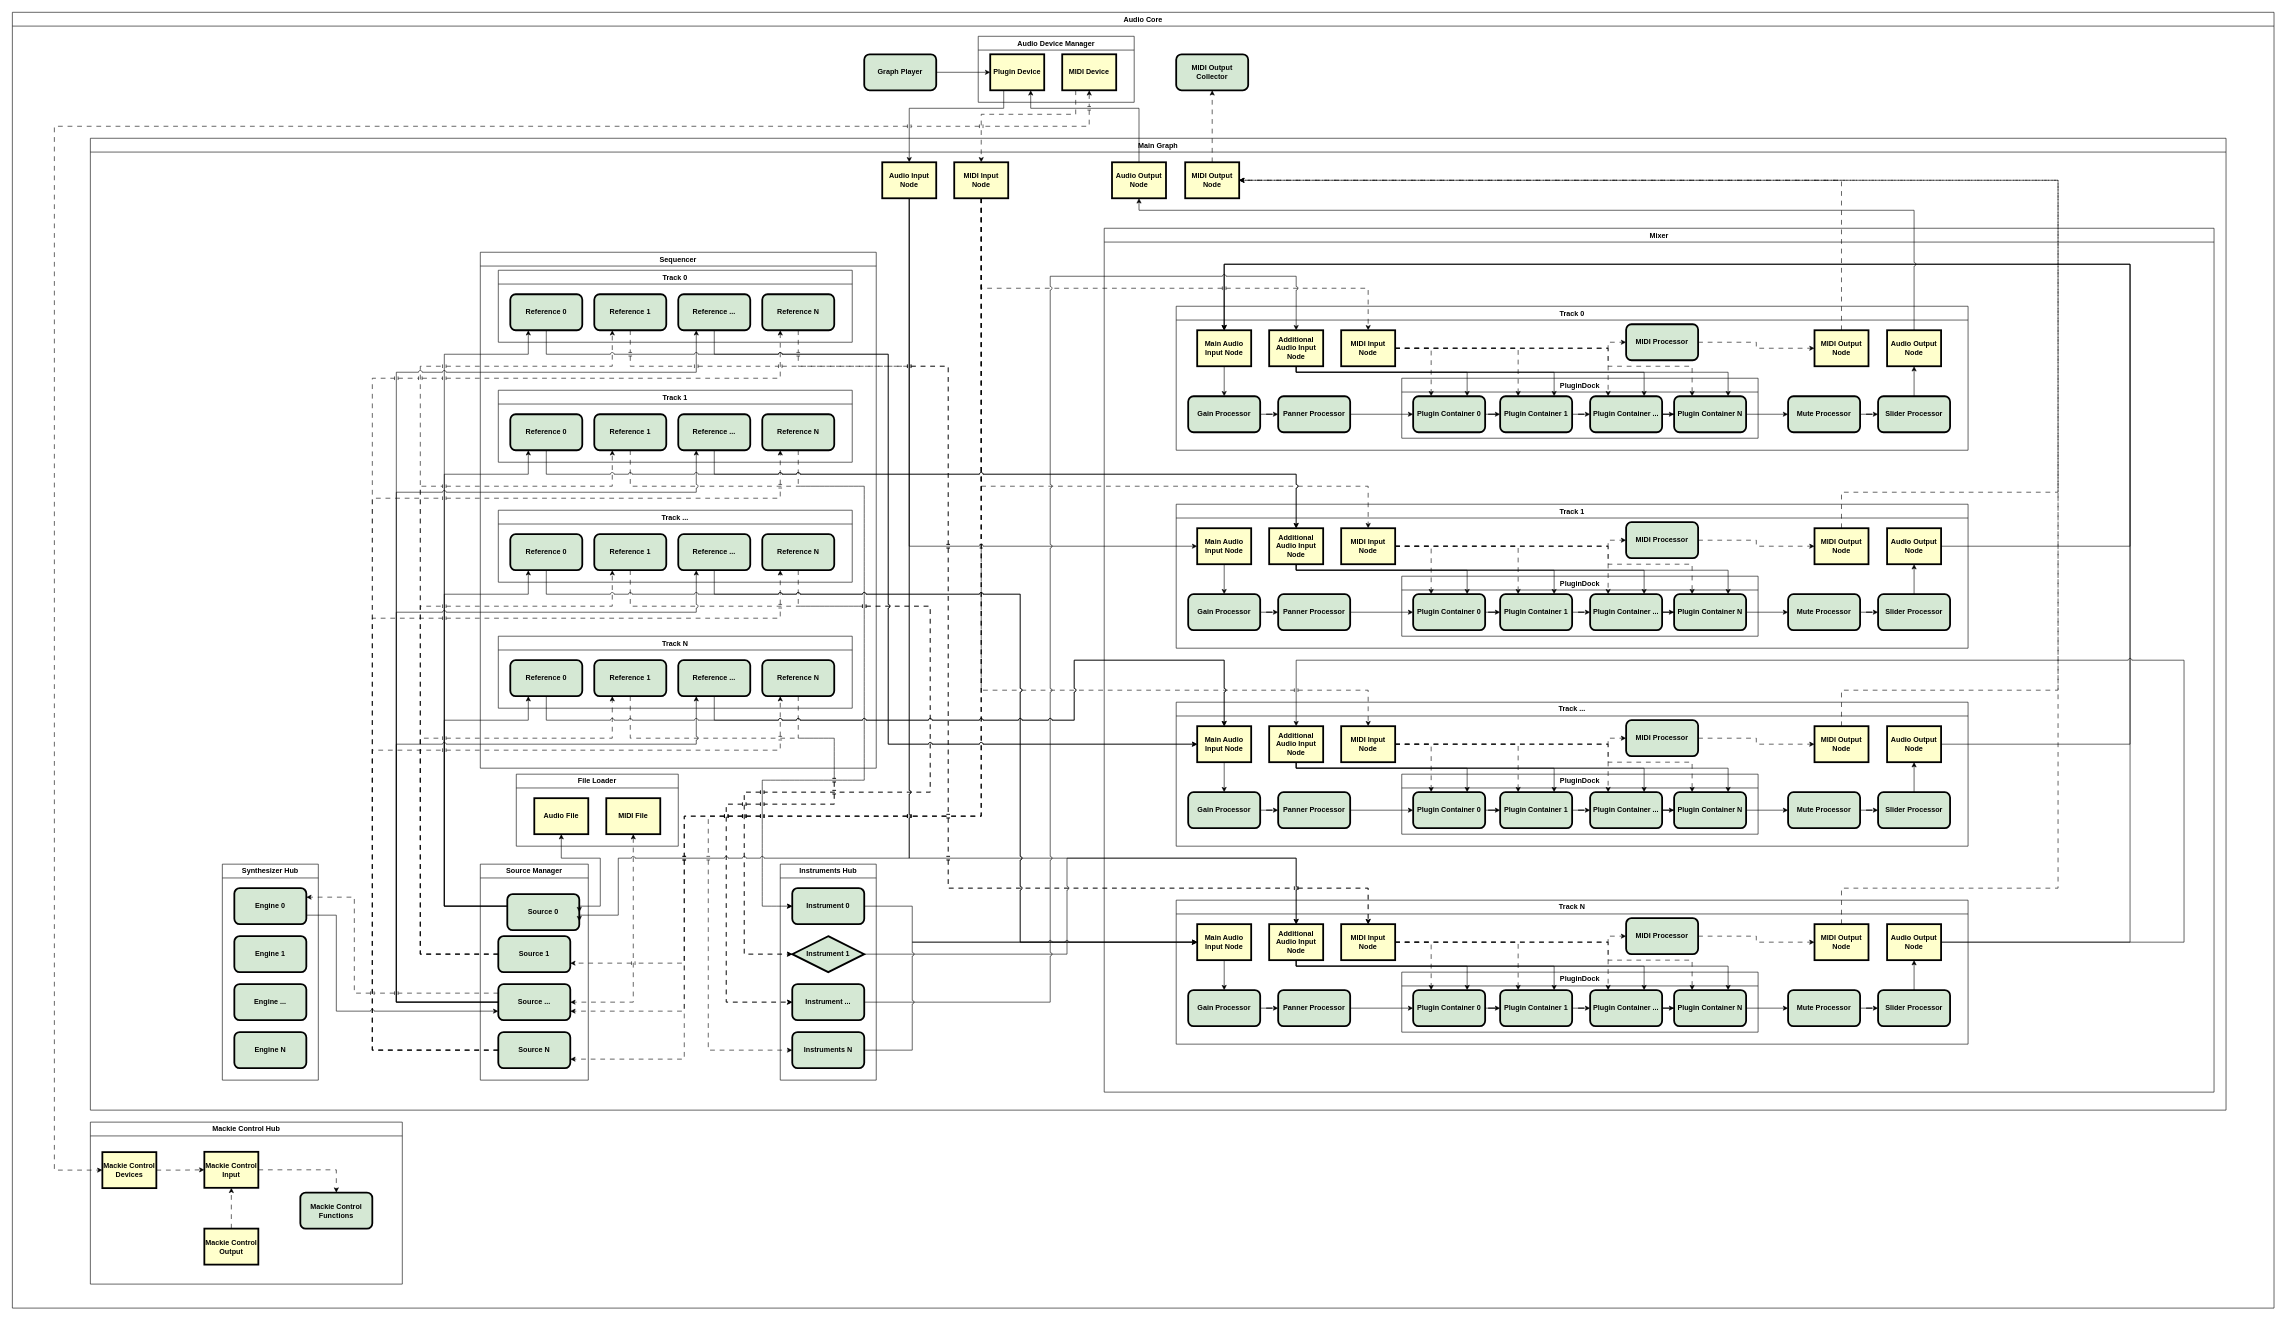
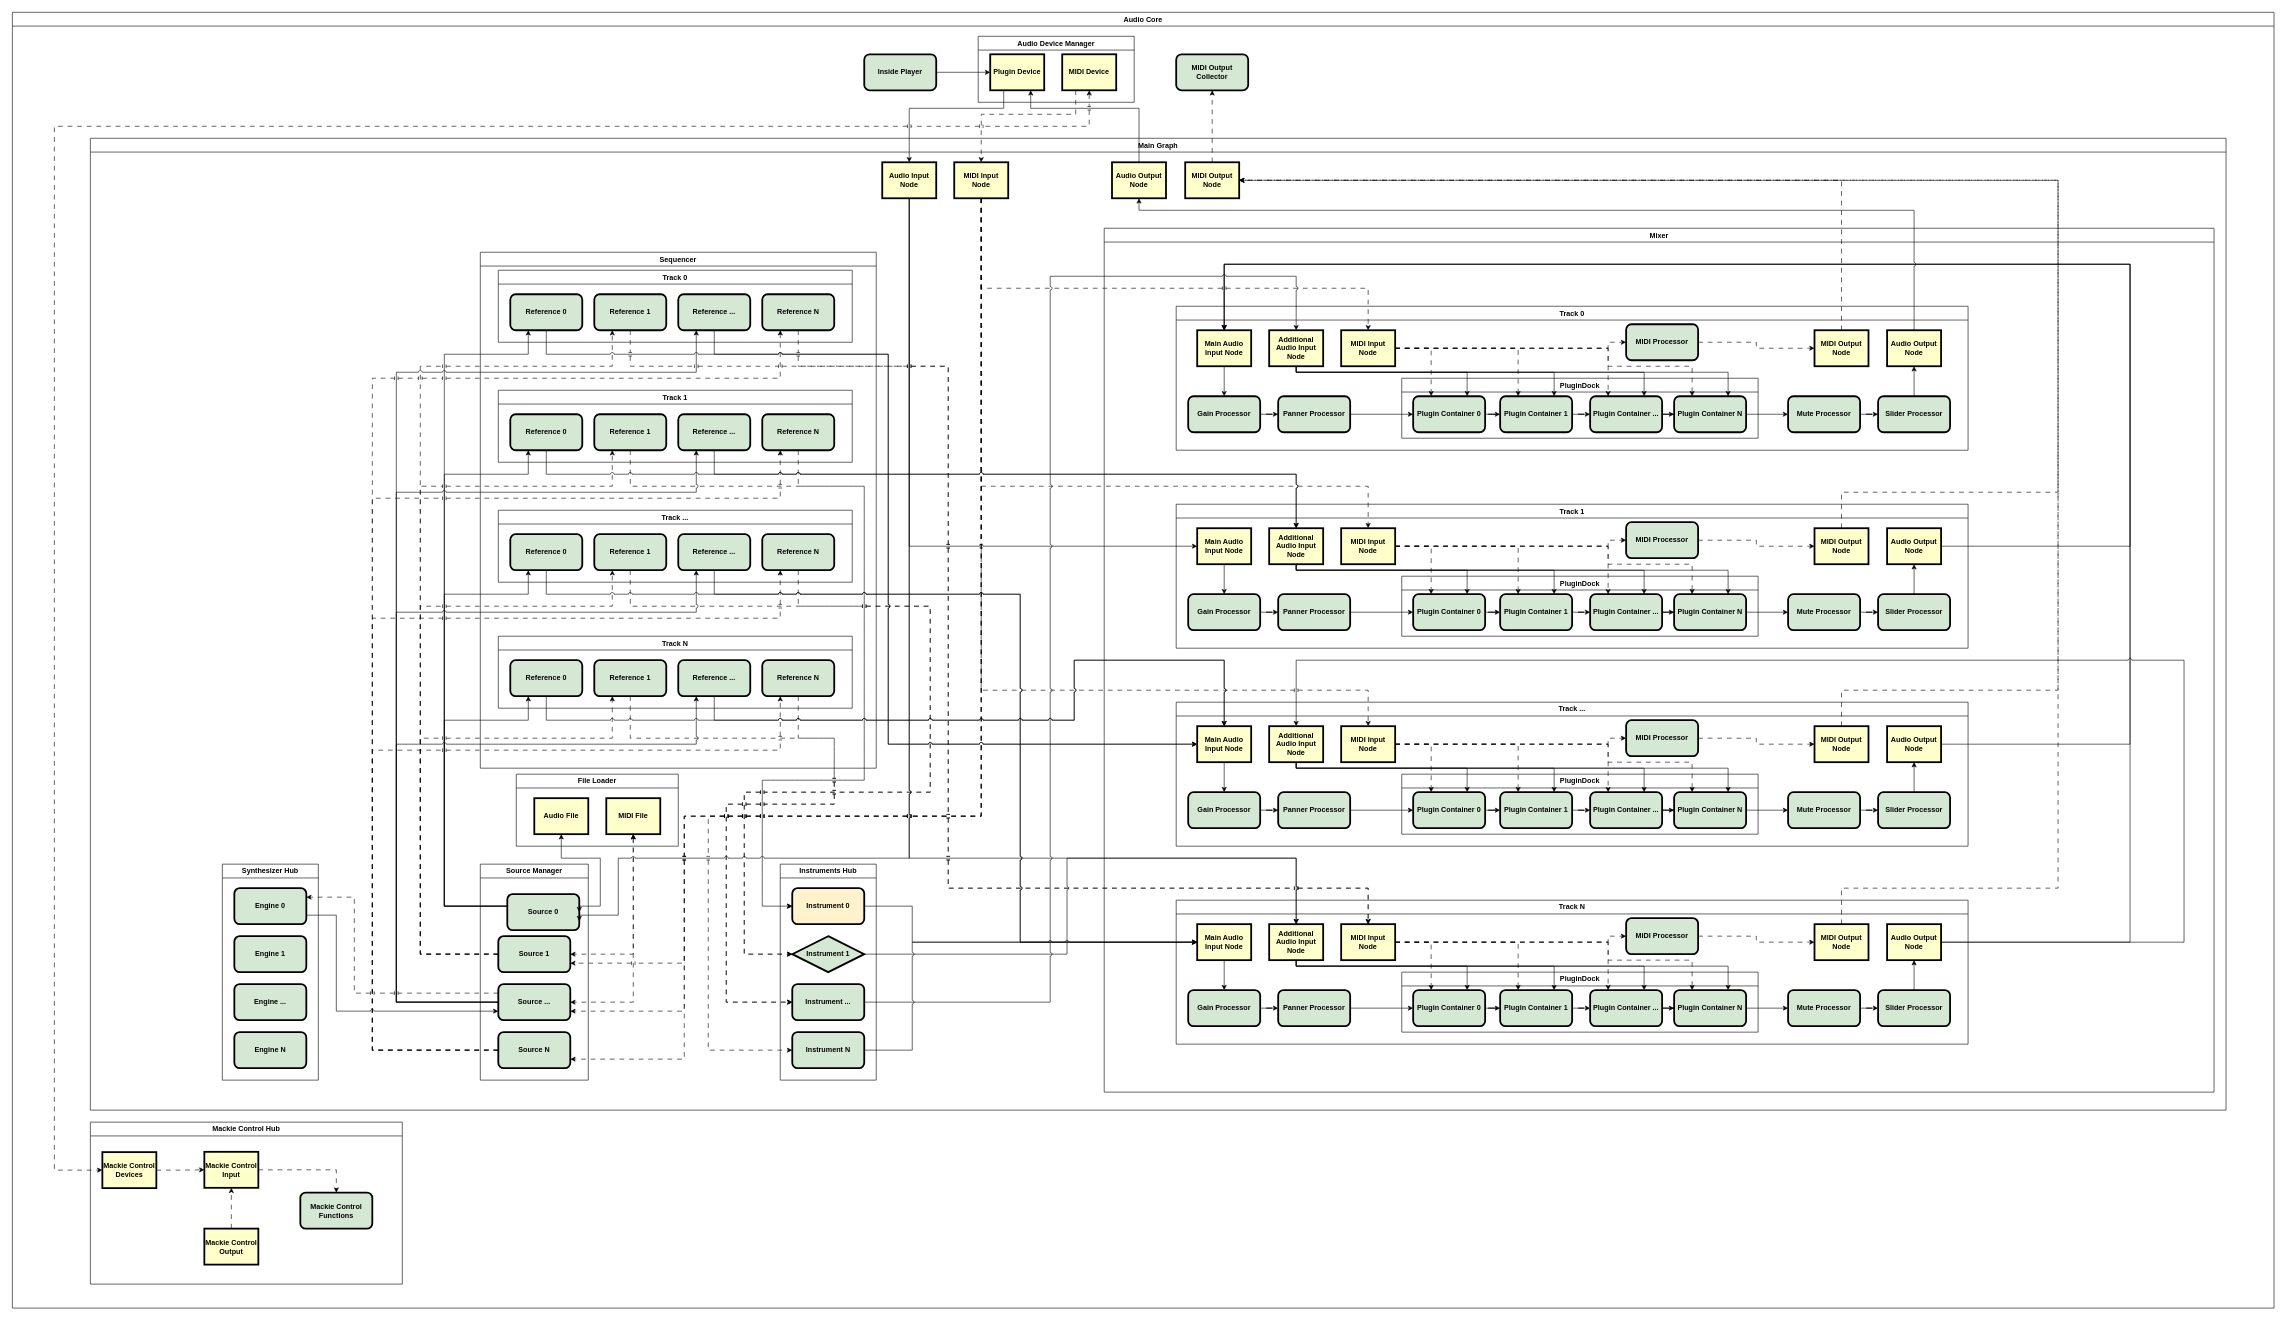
node "Graph Player": label "Graph Player" -> "Inside Player"
node "Instrument 0": fillcolor #d5e8d4 -> #fff2cc
edge "MIDI File" -- "Source 1": added
node "Instruments N": label "Instruments N" -> "Instrument N"
